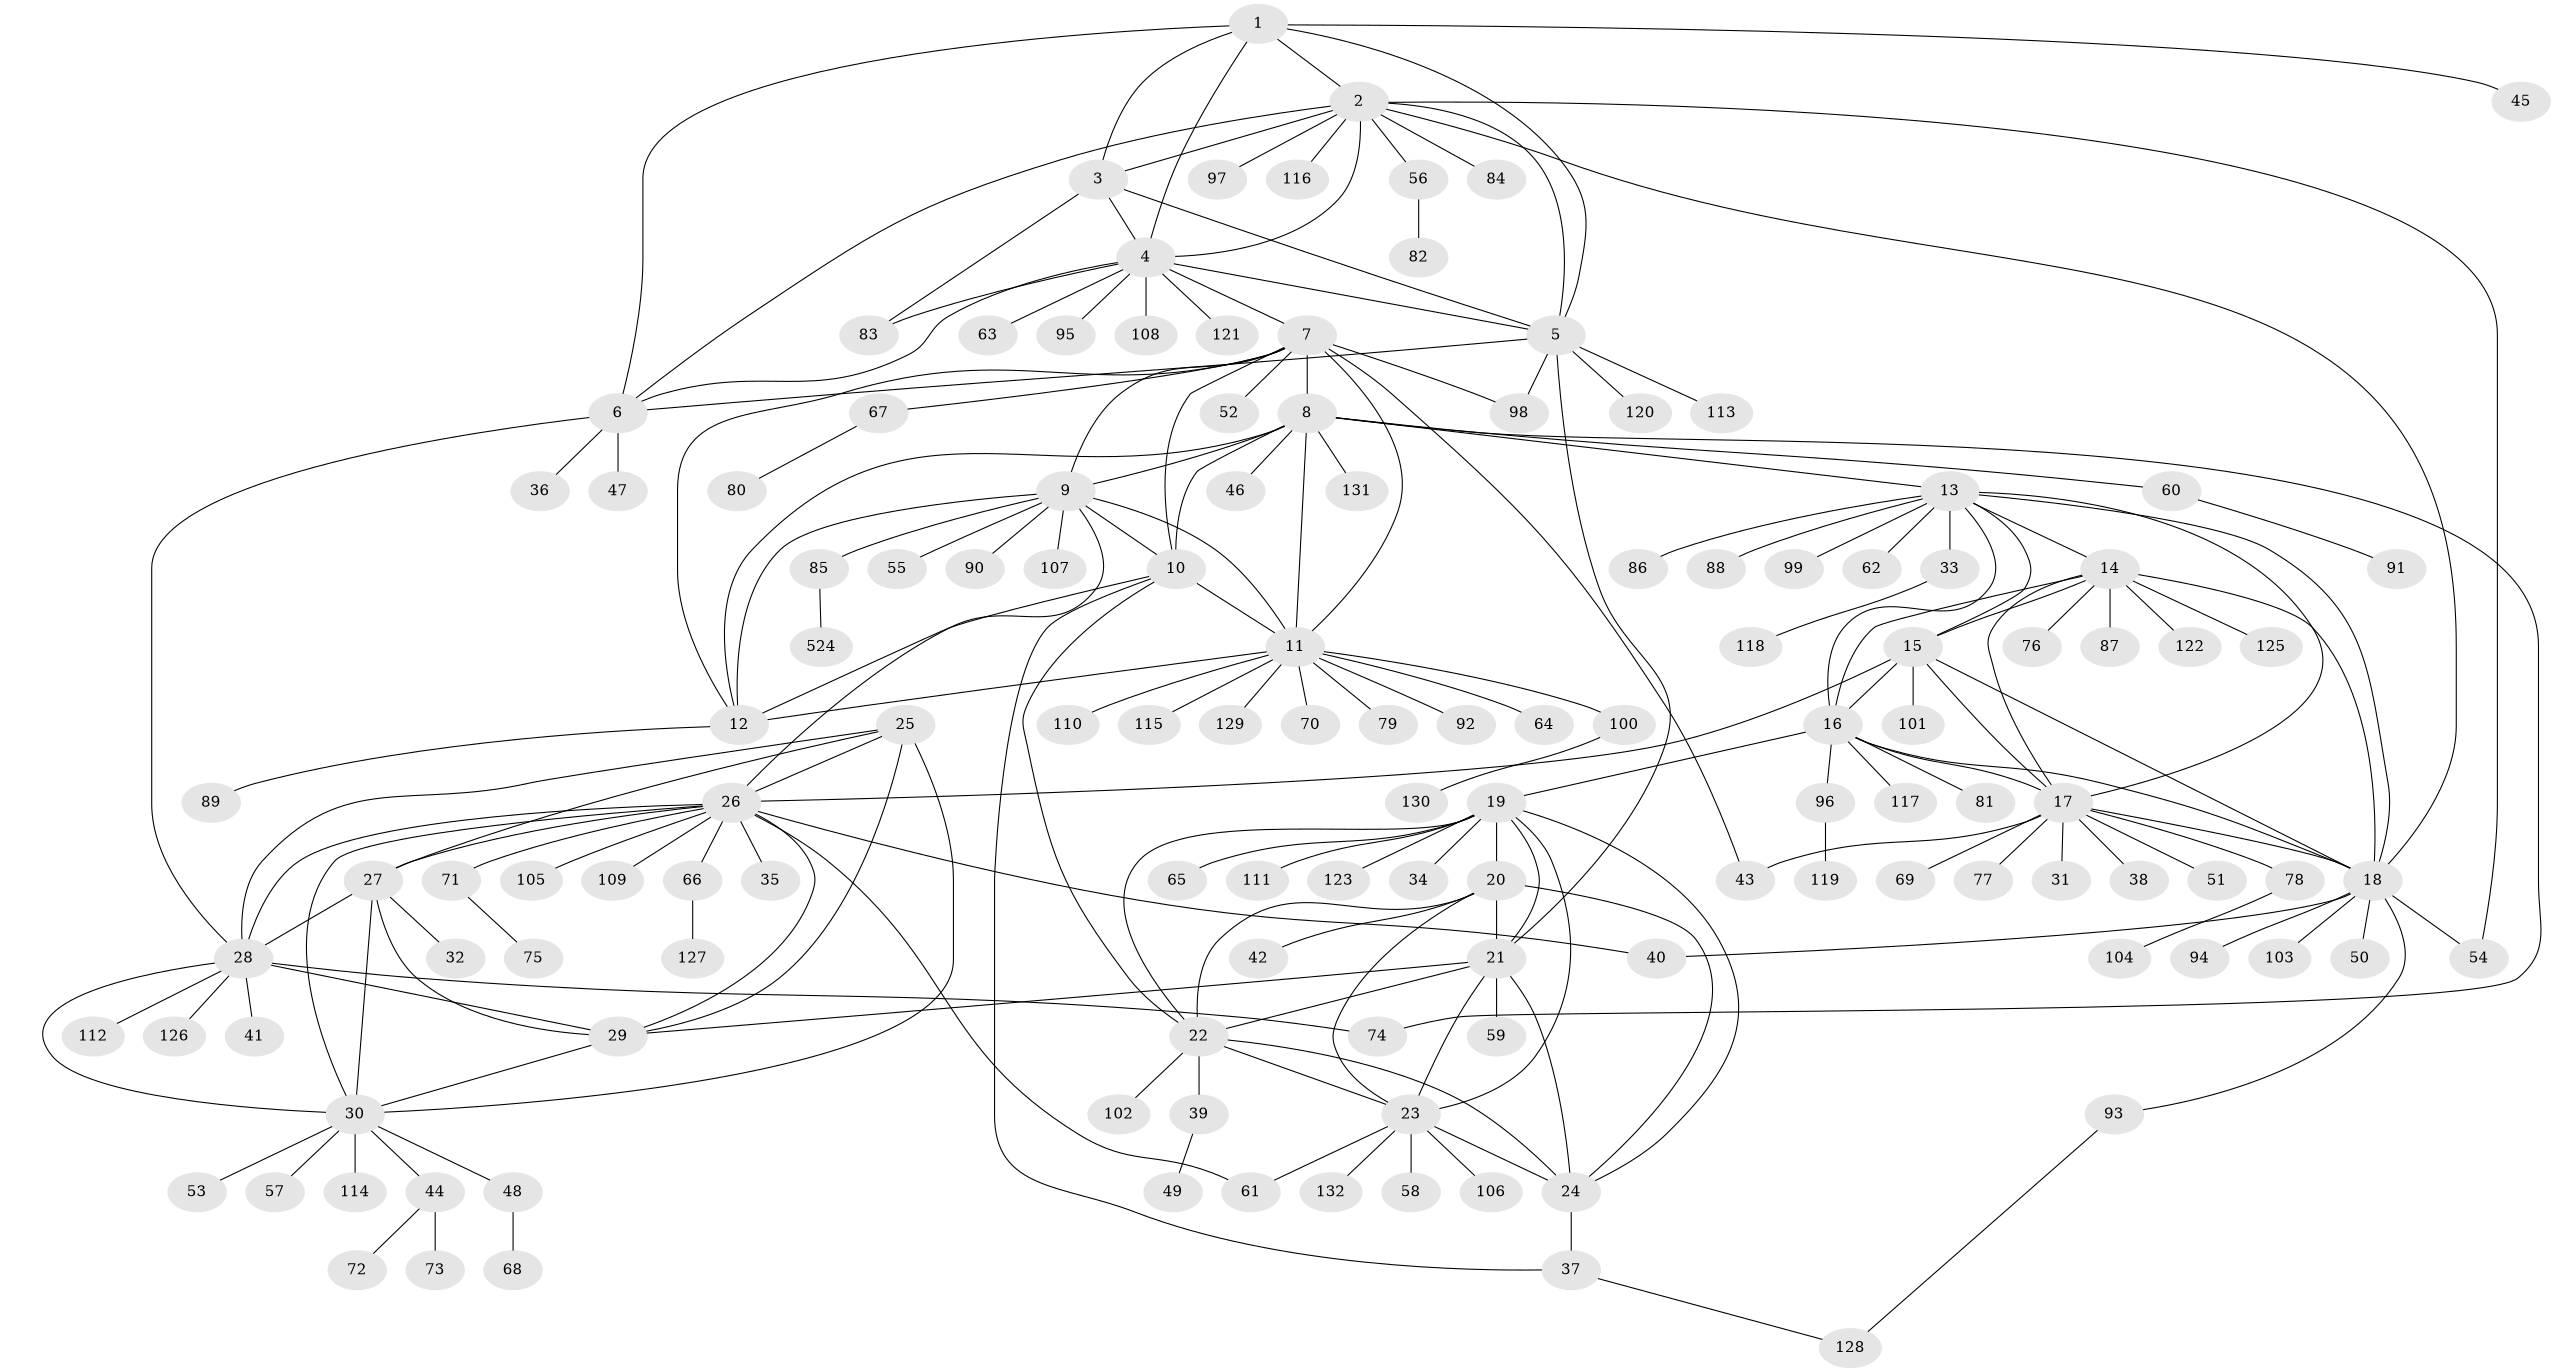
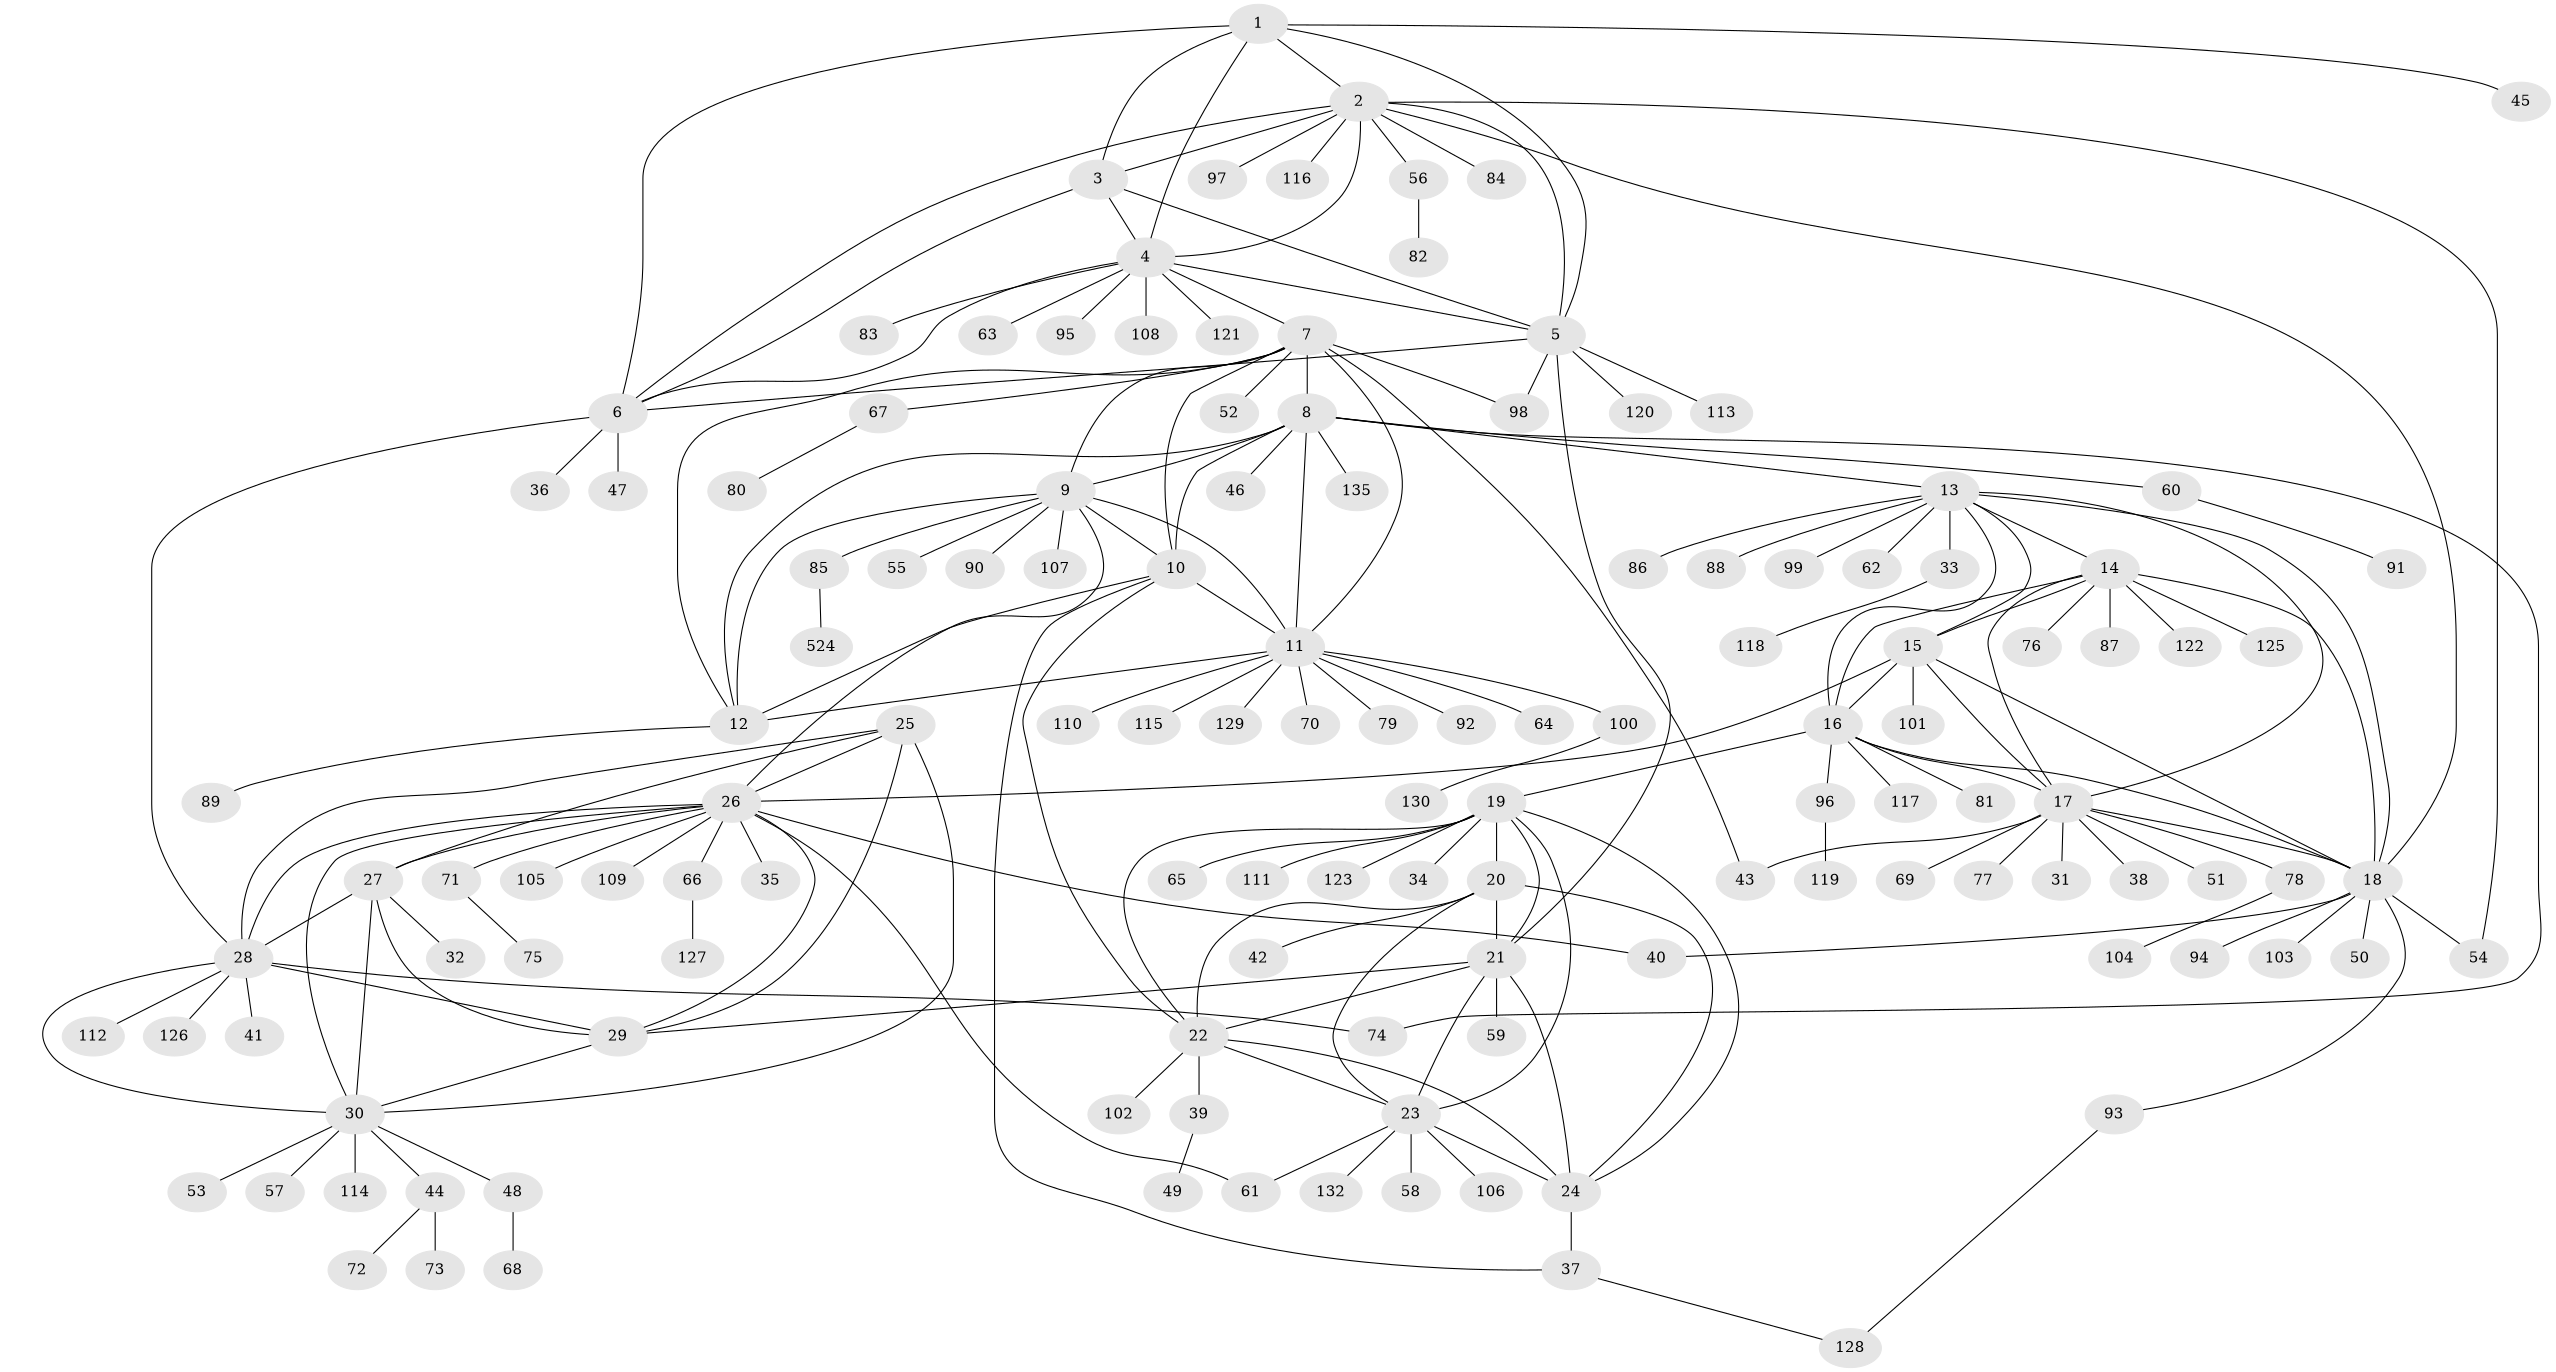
edge "3" -- "83": now "3" -- "6"
node "131": label "131" -> "135"
